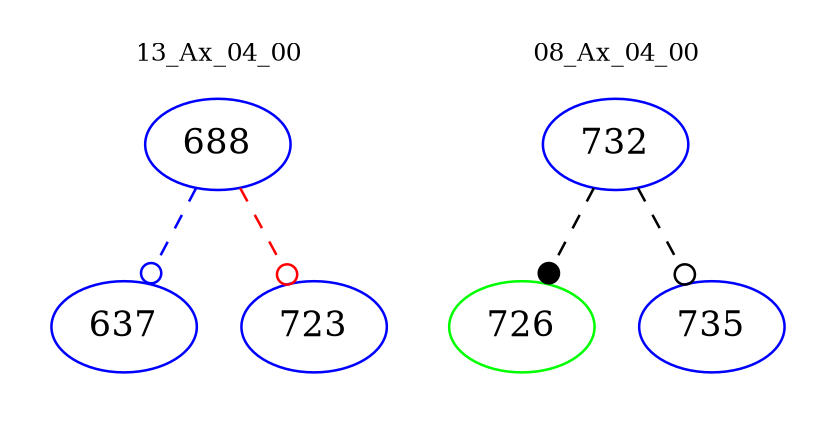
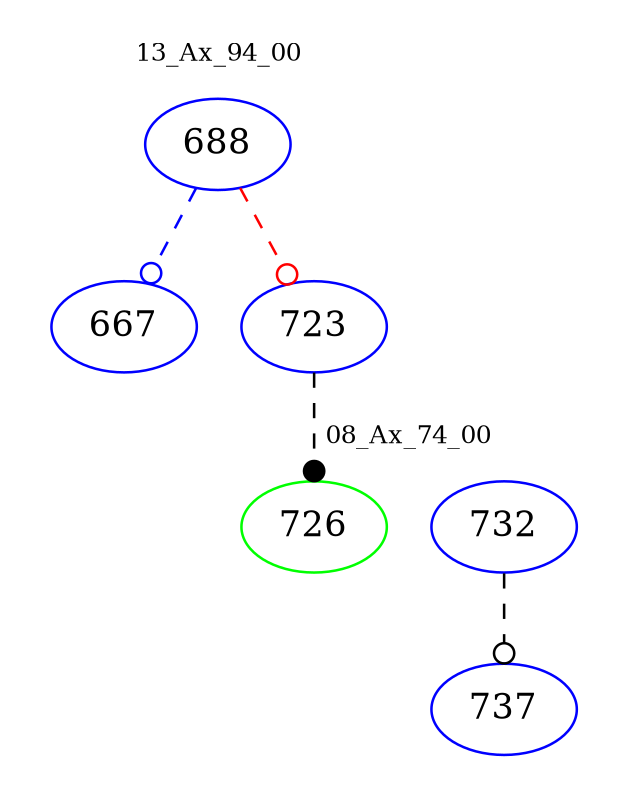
cluster "13_Ax_04_00": label "13_Ax_04_00" -> "13_Ax_94_00"
cluster "08_Ax_04_00": label "08_Ax_04_00" -> "08_Ax_74_00"
edge "732" -> "726": now "723" -> "726"
node "637": label "637" -> "667"
node "735": label "735" -> "737"
